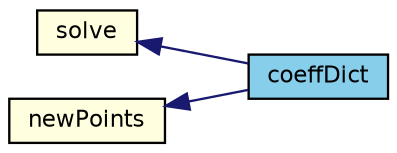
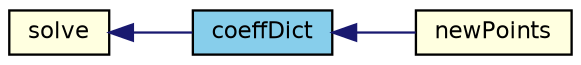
edge "coeffDict" -> "newPoints": reversed
